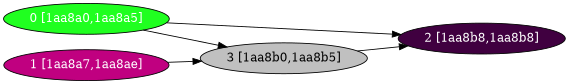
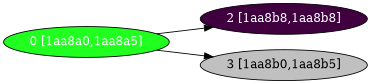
edge "3 [1aa8b0,1aa8b5]" -> "2 [1aa8b8,1aa8b8]": removed
node "1 [1aa8a7,1aa8ae]": removed
